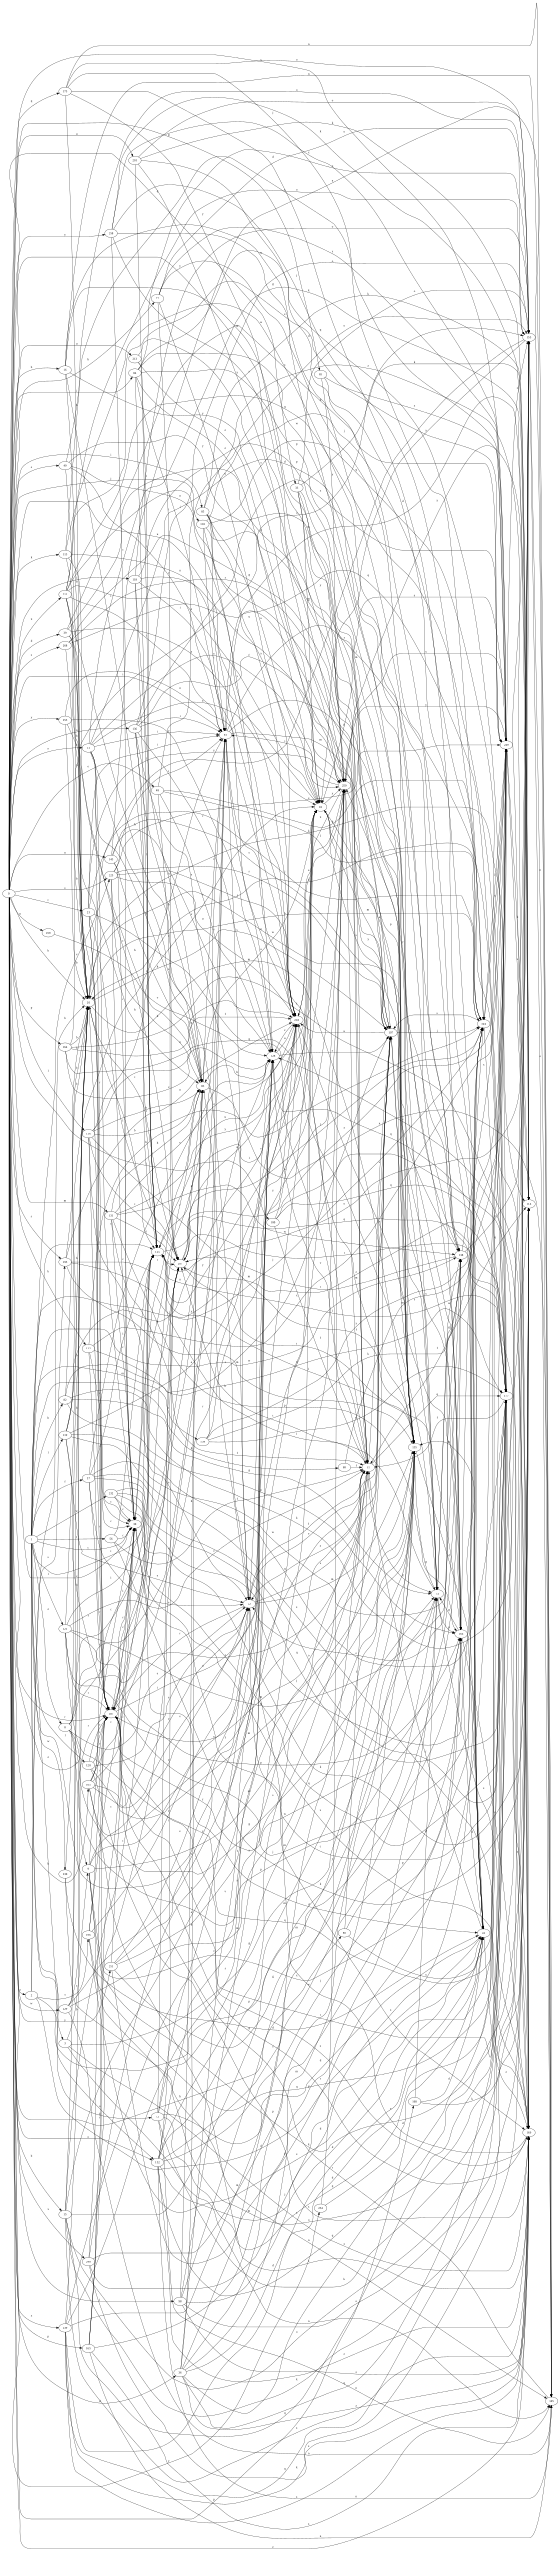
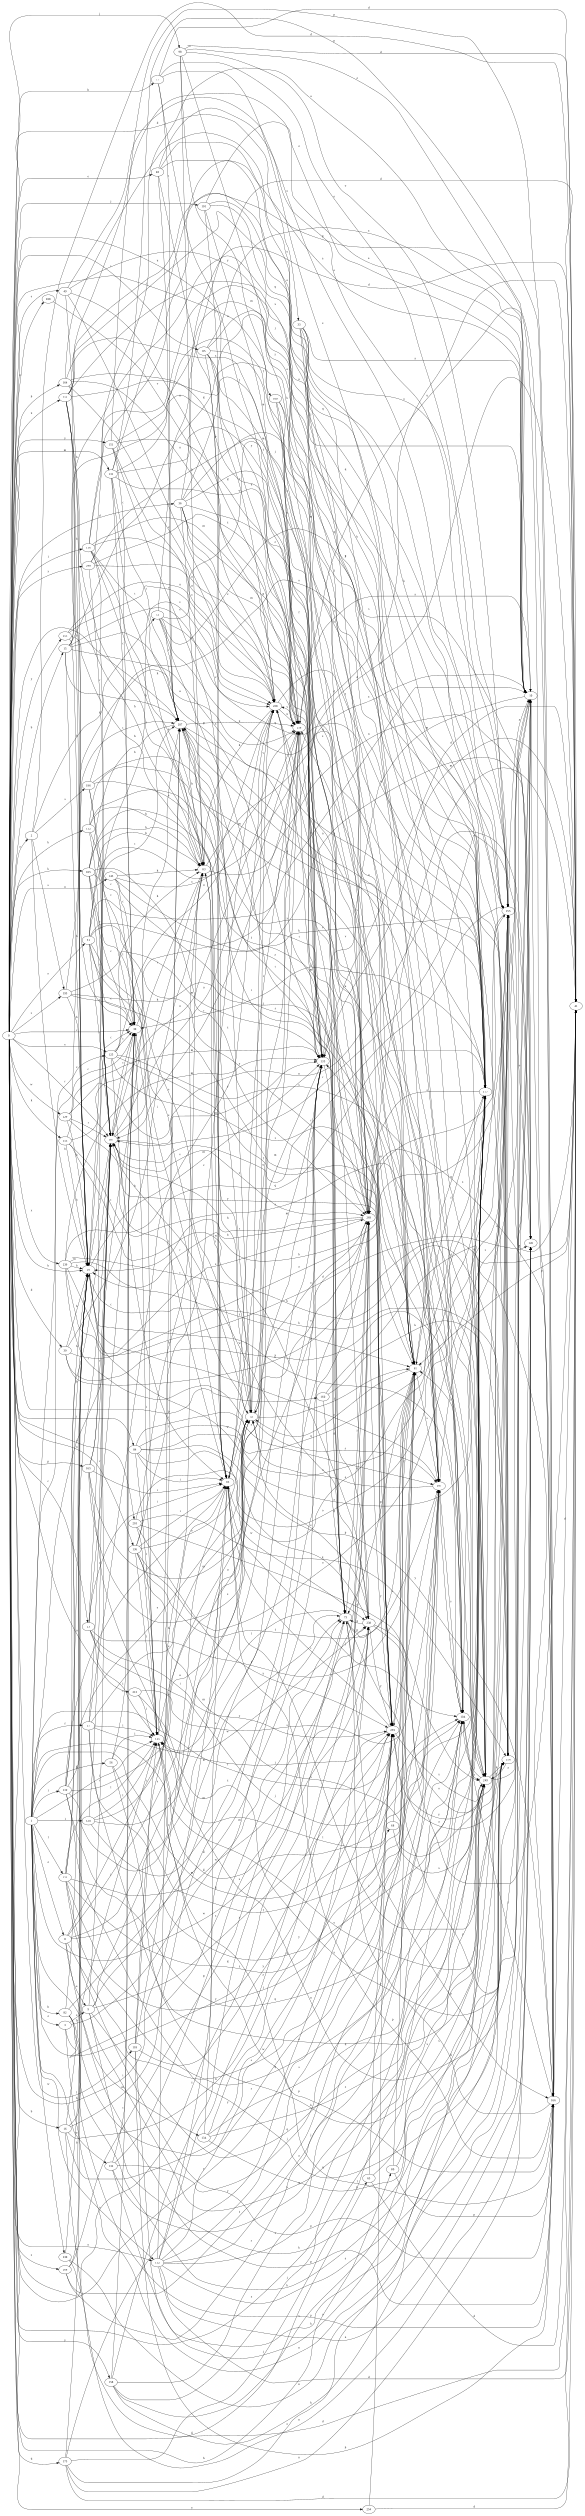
edge "135" -> "218": reversed
